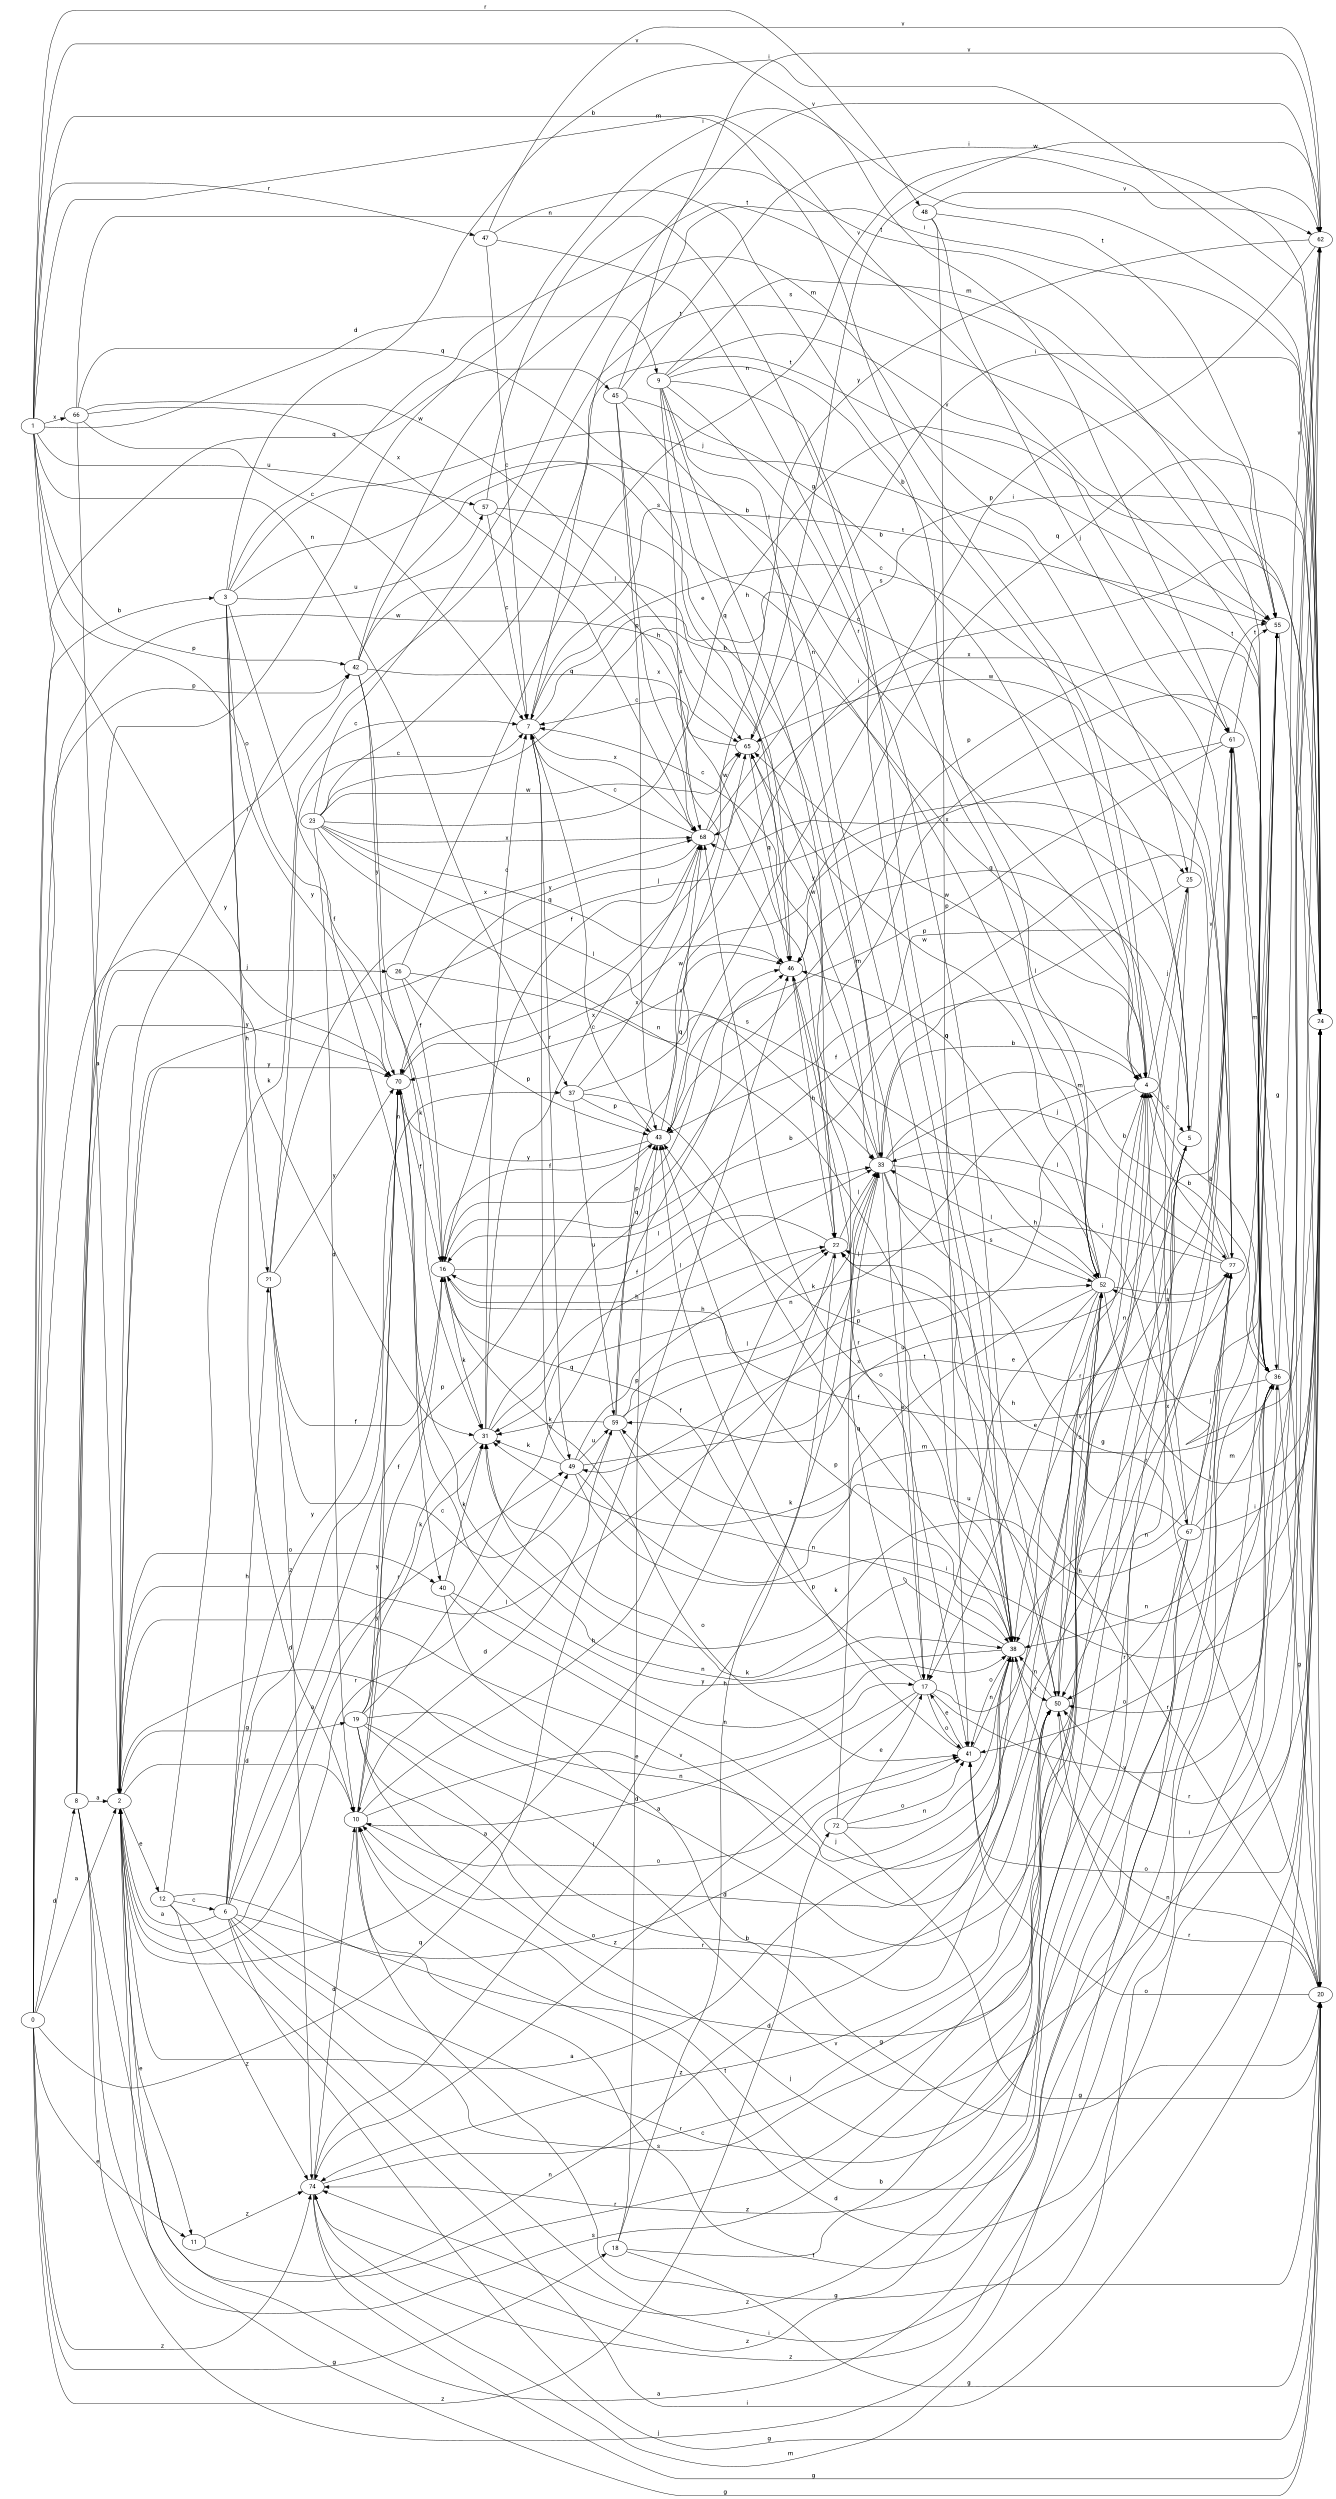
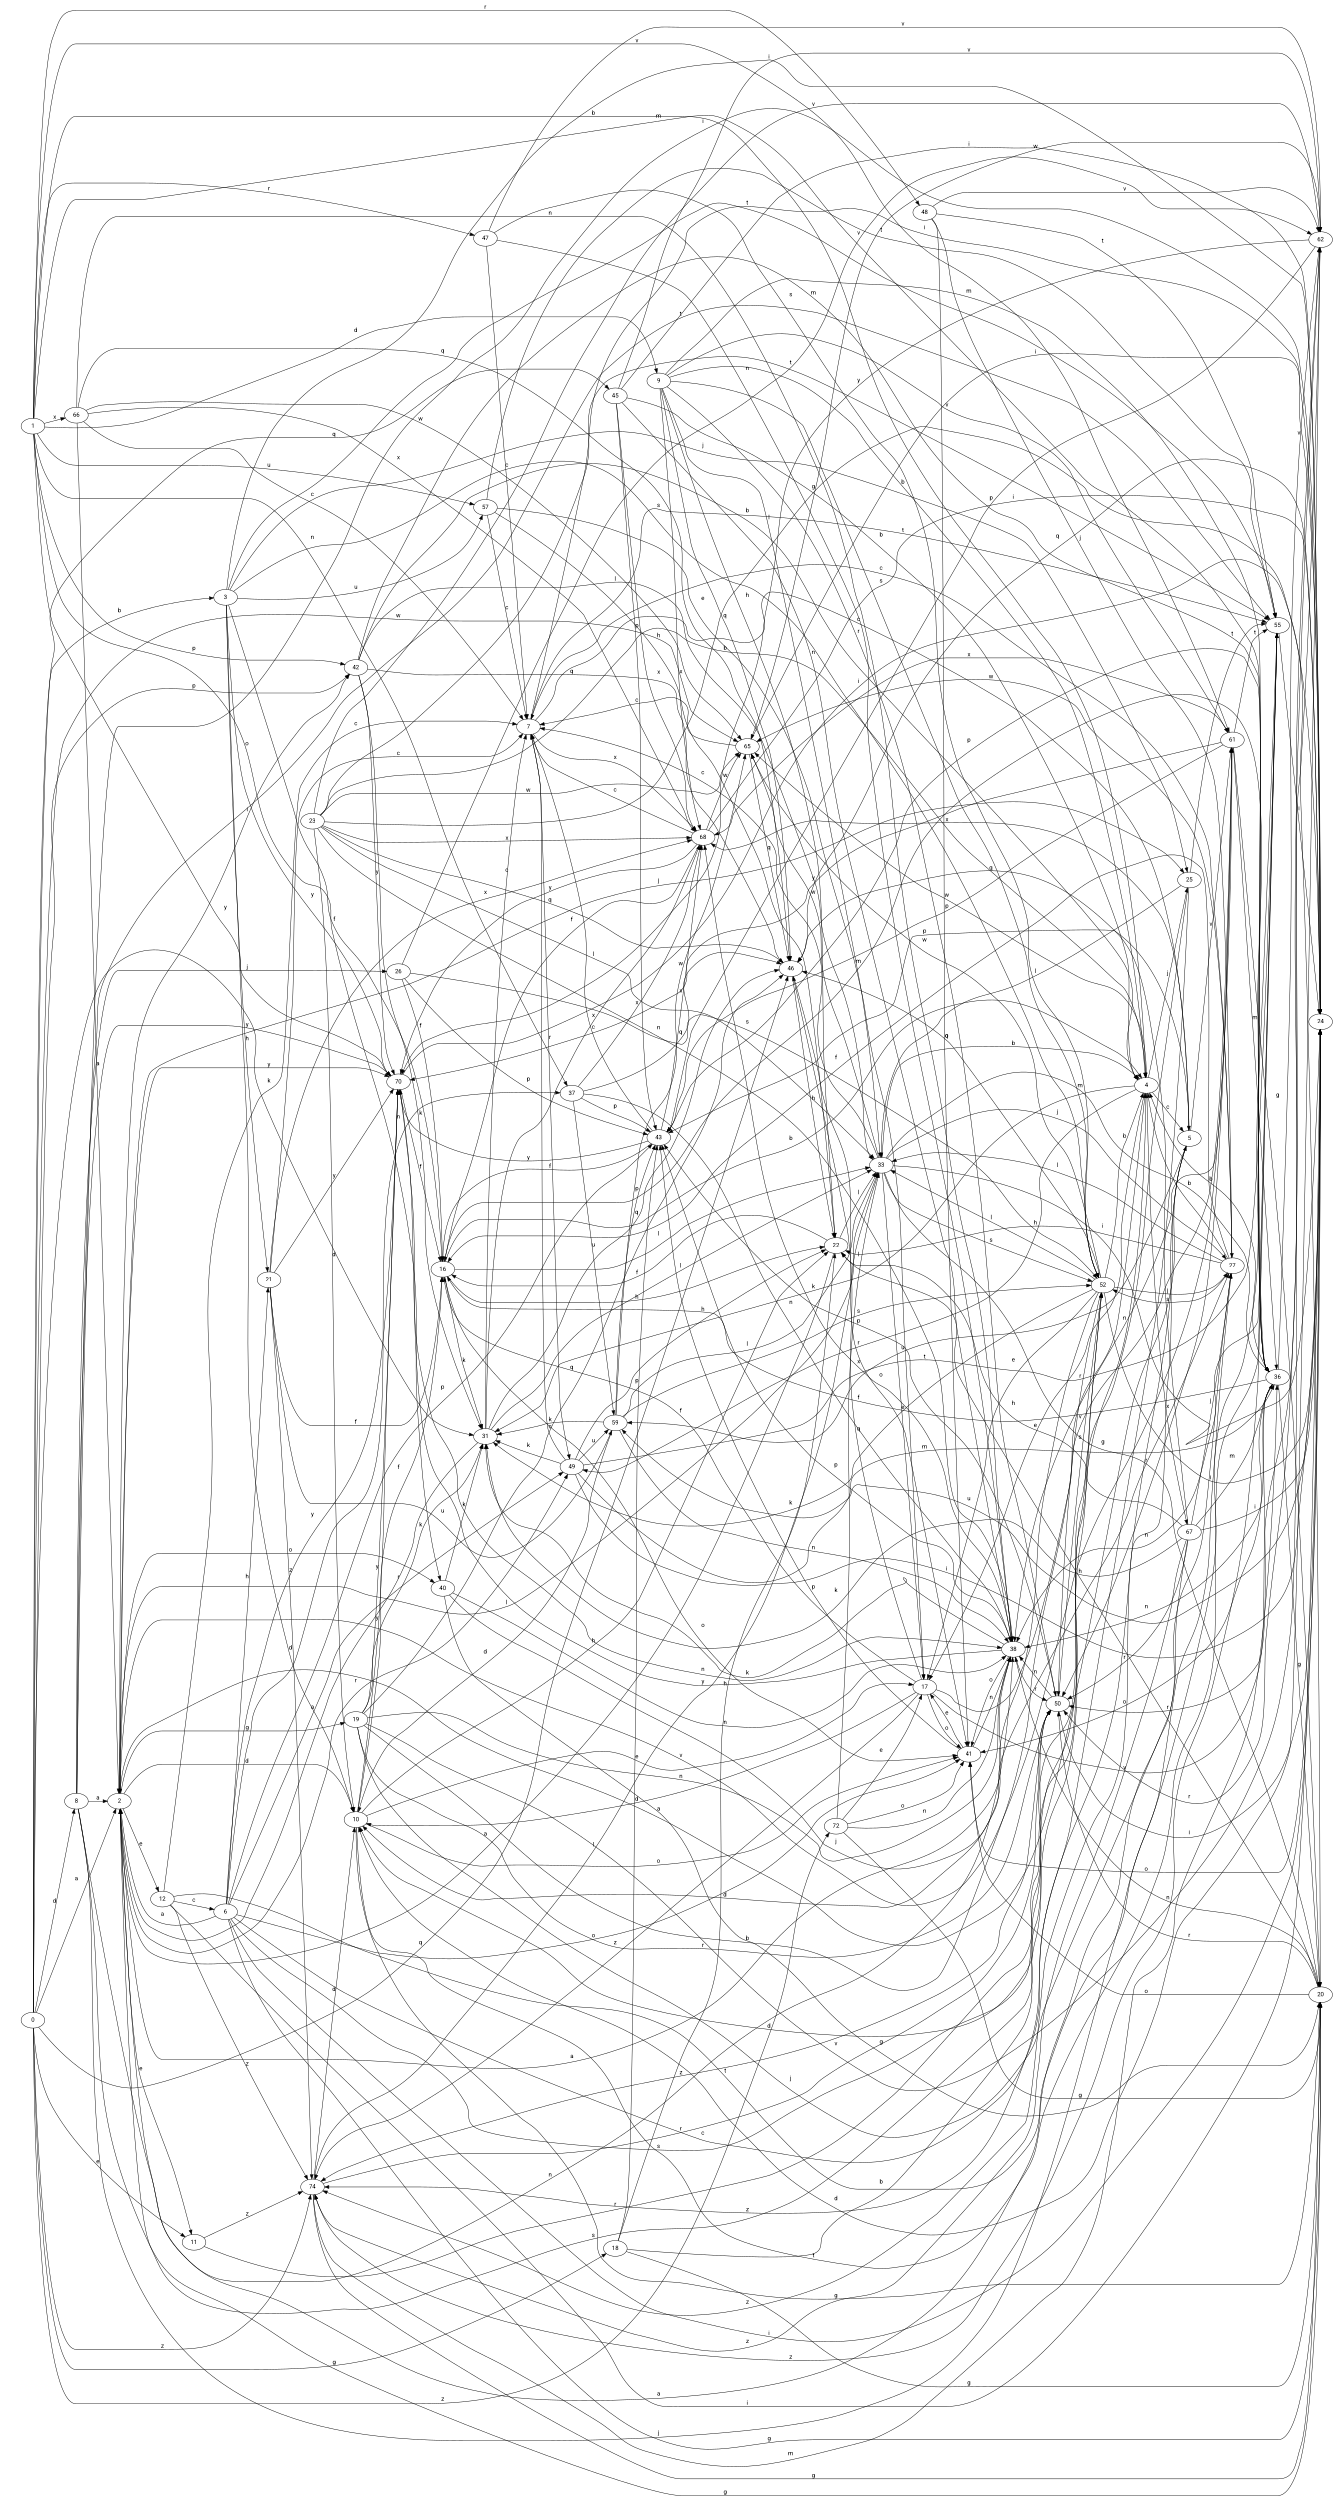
edge "21" -> "59": label "c" -> "u"
